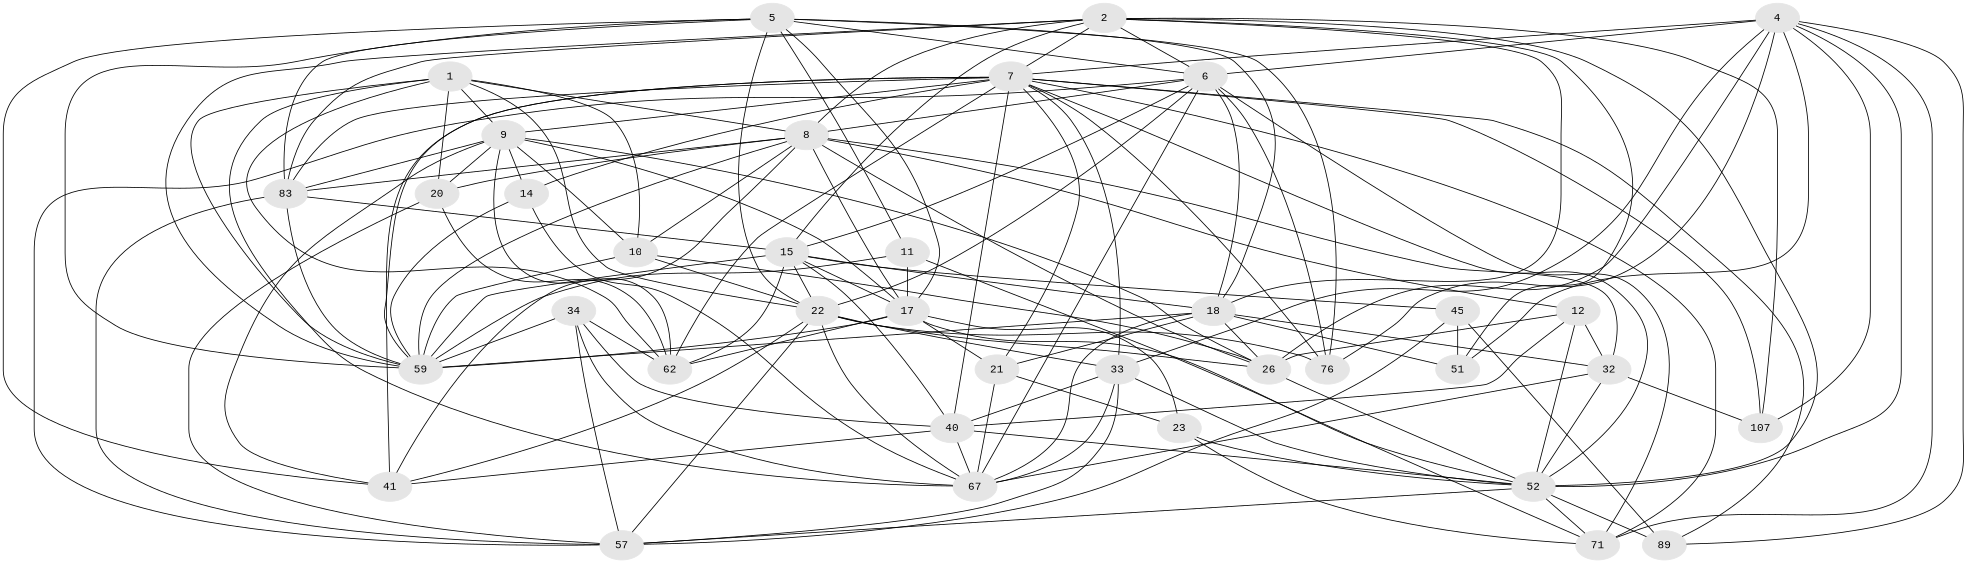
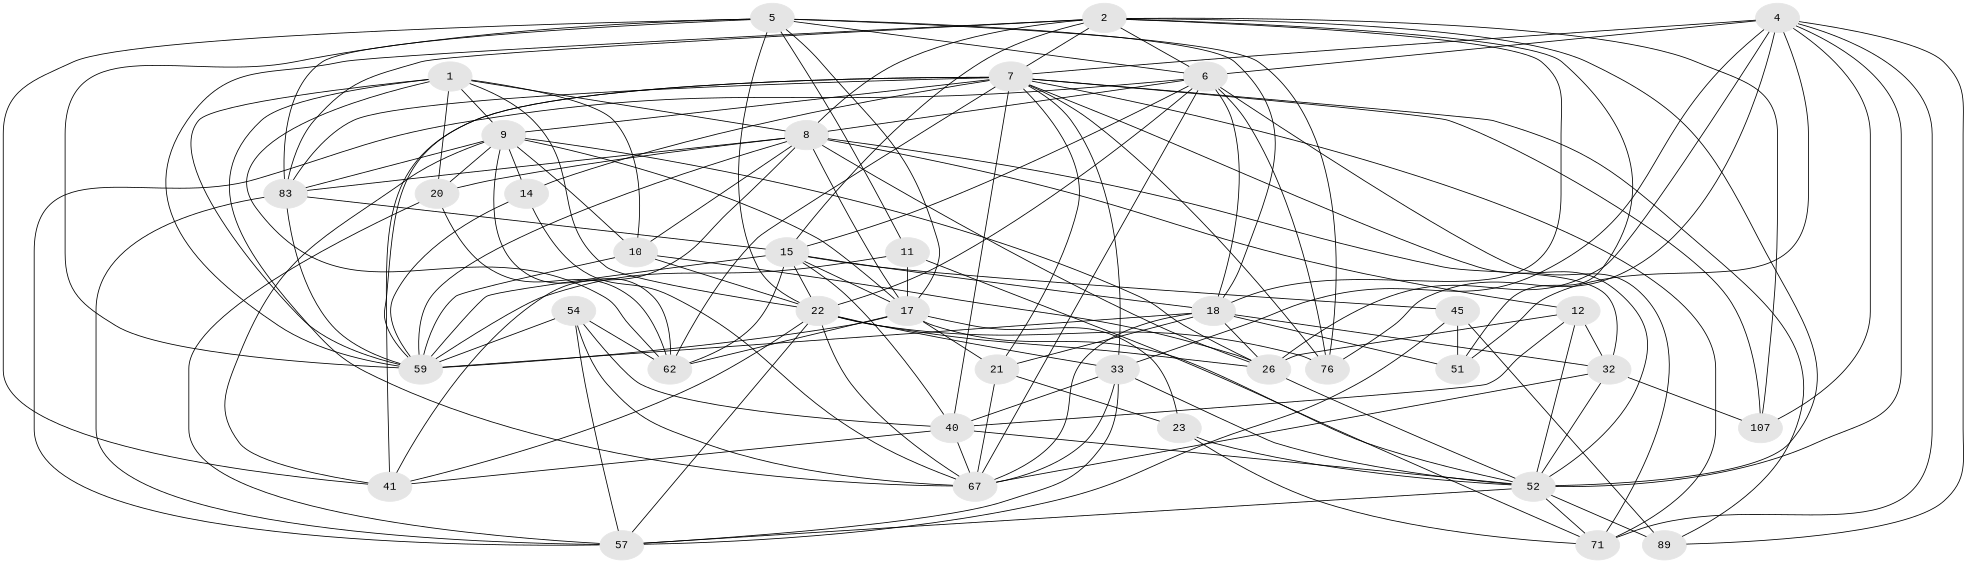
node "34": label "34" -> "54"
